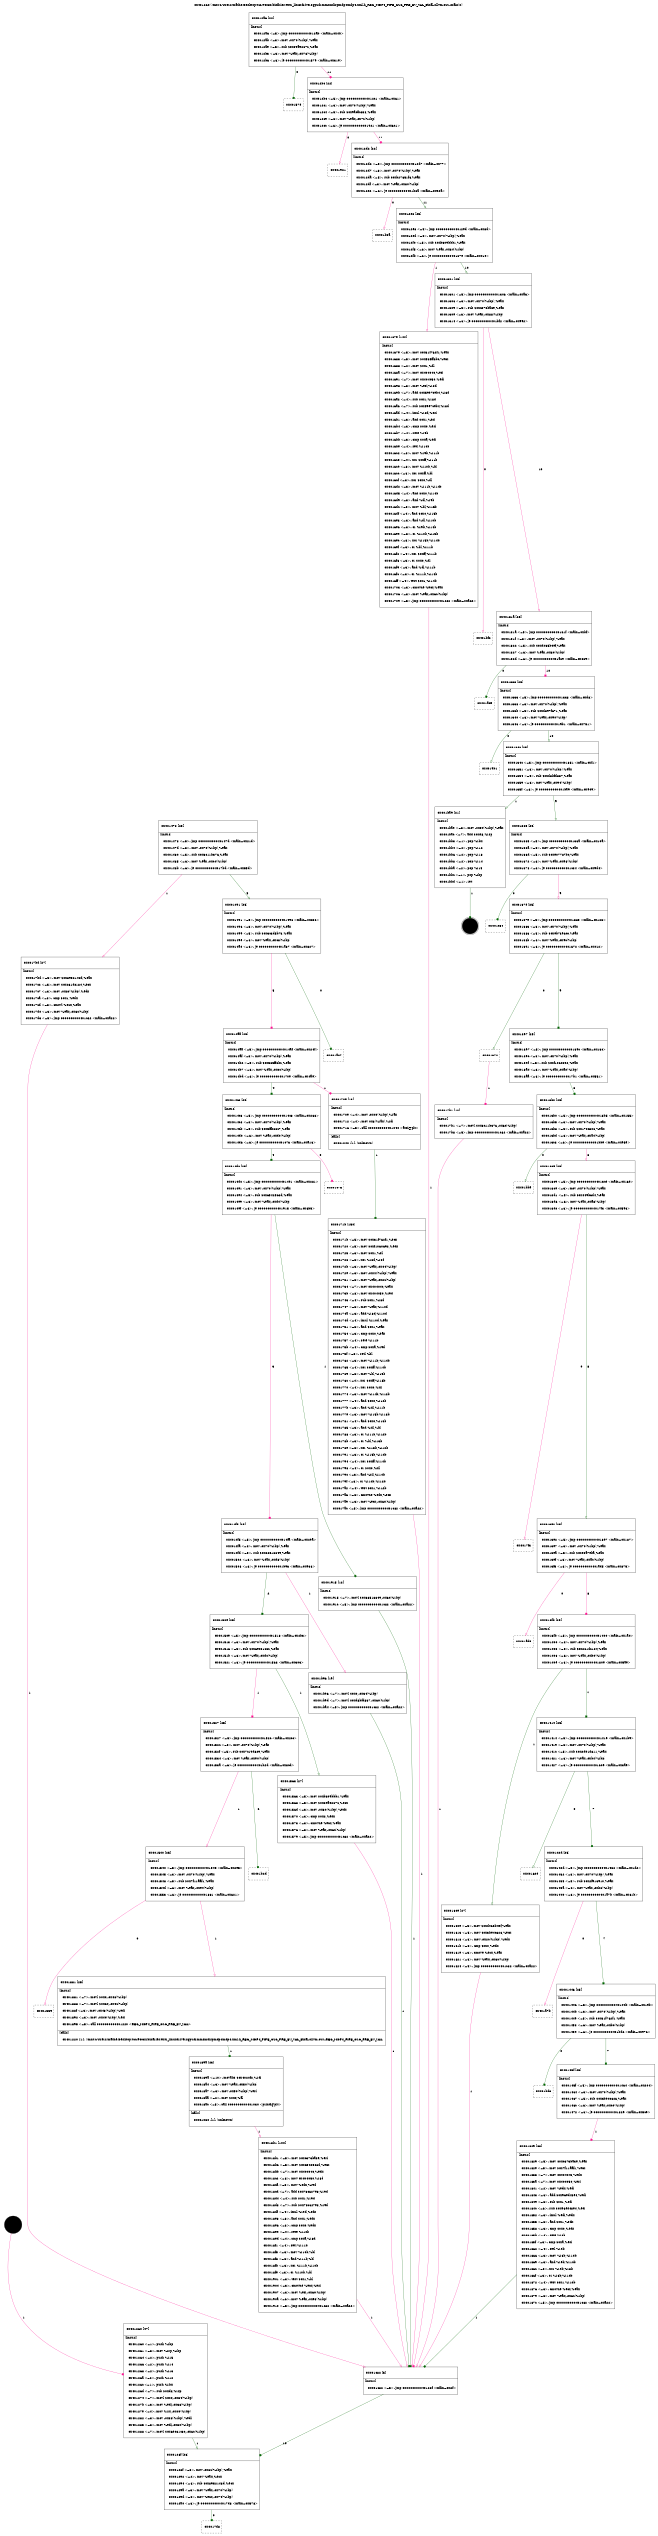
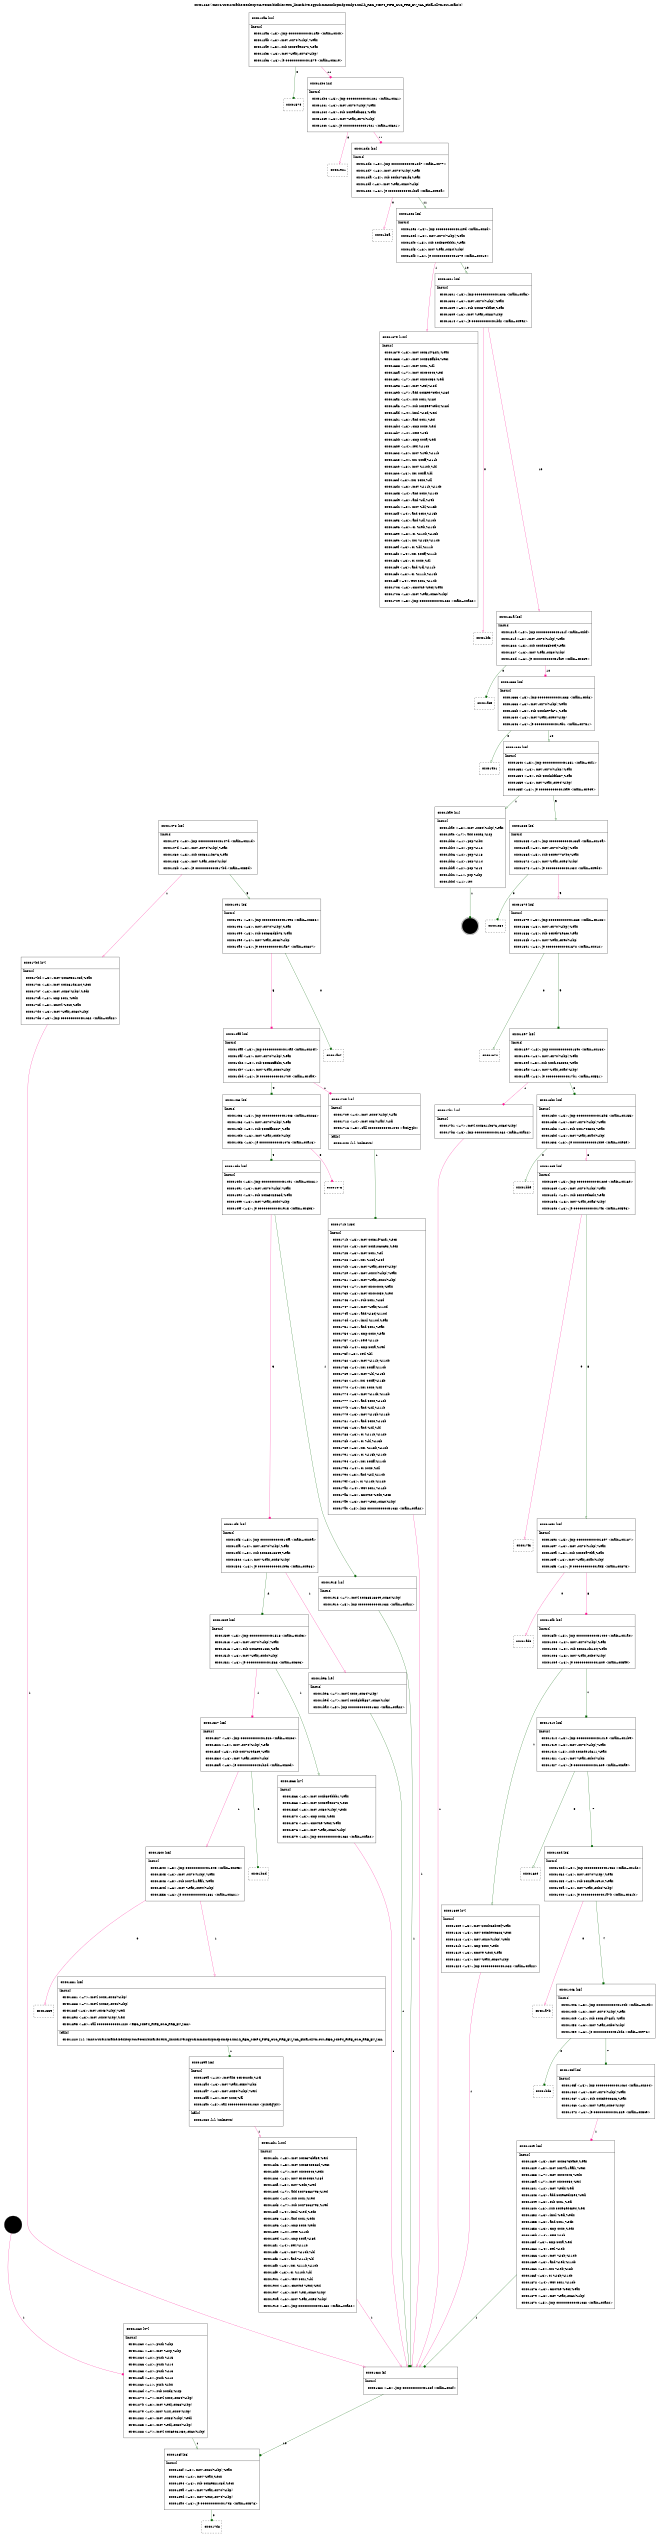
edge "0x401672" -> "0x4017b1 [12]": now "0x401397 [25]" -> "0x4017b1 [12]"
edge "0x40167e [144]" -> "0x401c82 [5]": removed, label "1"
